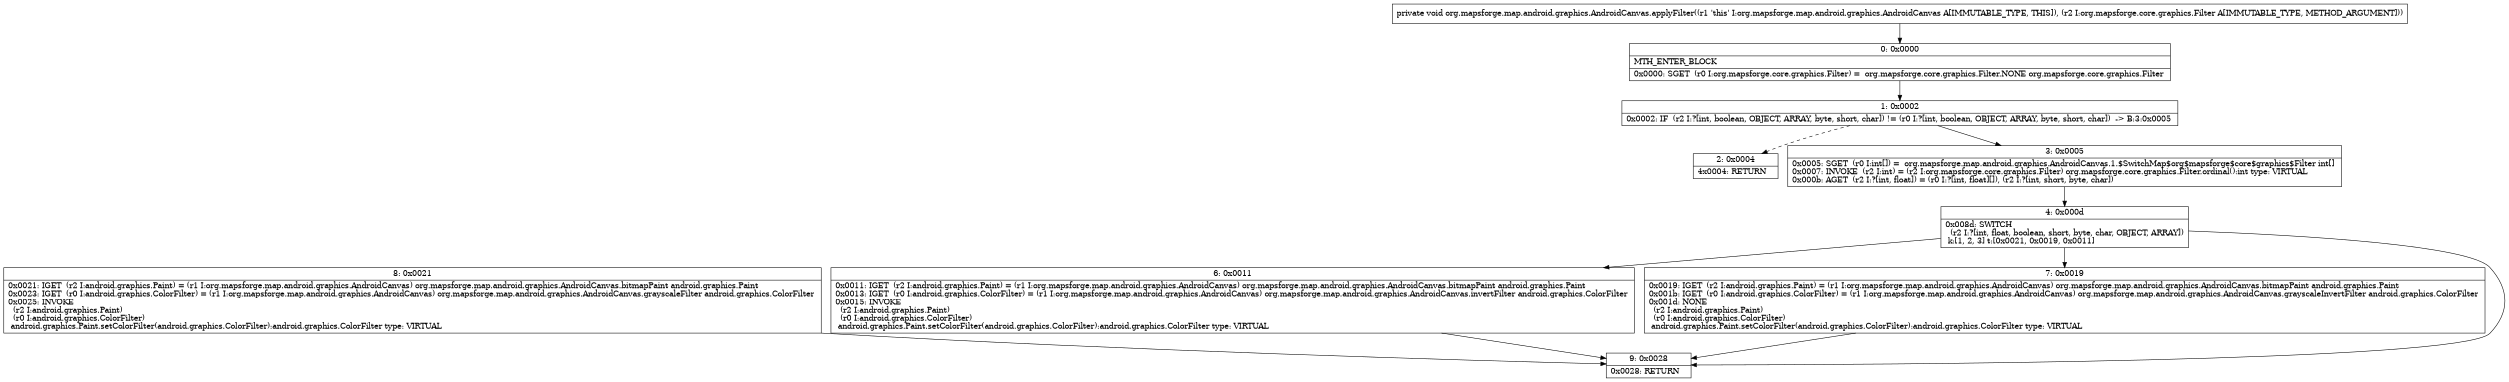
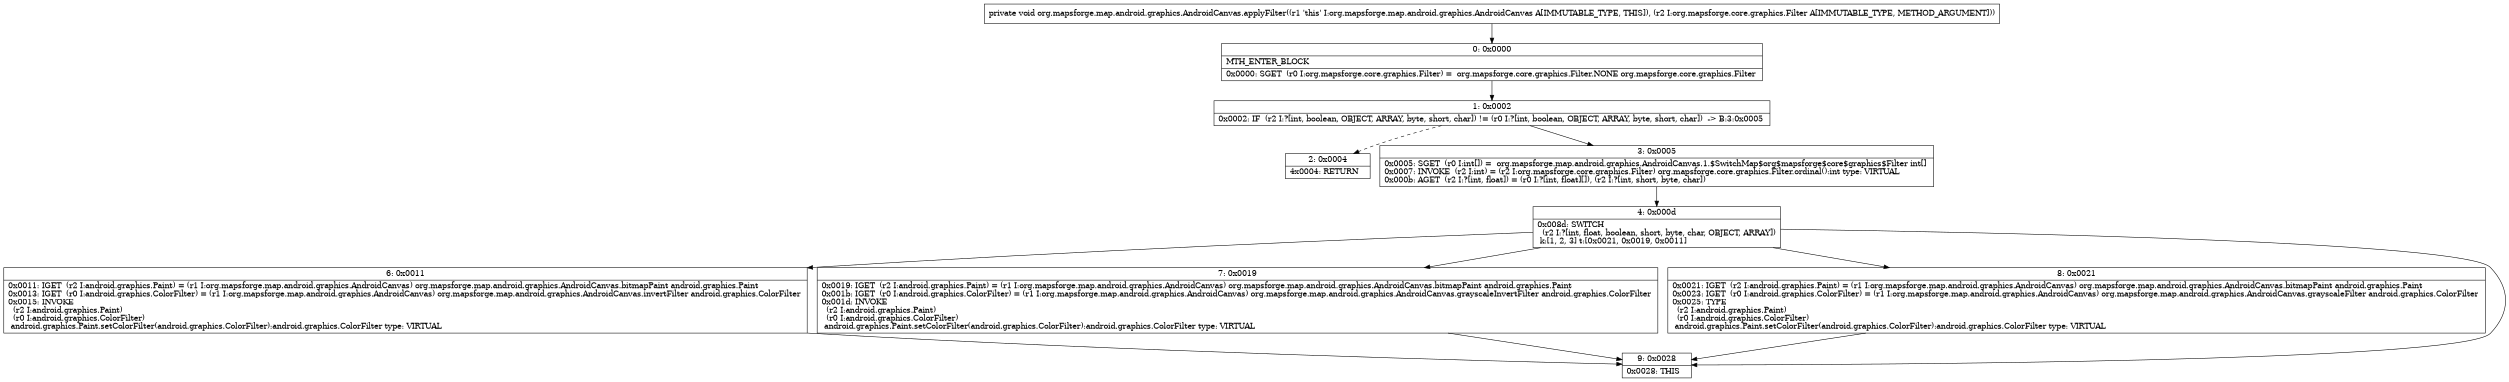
edge "4: 0x000d" -> "8: 0x0021": added
node "8: 0x0021": text "0x0025: INVOKE" -> "0x0025: TYPE"
node "7: 0x0019": text "0x001d: NONE" -> "0x001d: INVOKE"
node "9: 0x0028": text "0x0028: RETURN" -> "0x0028: THIS"
